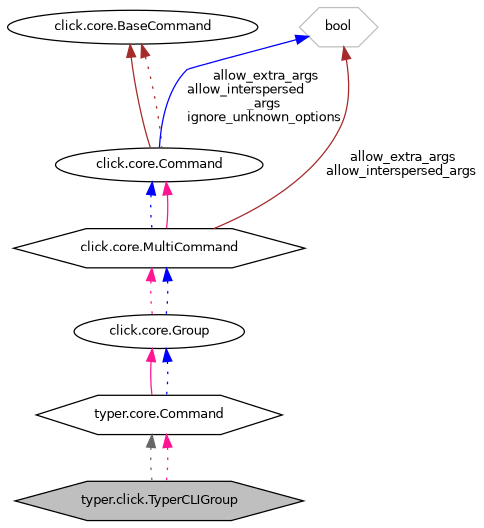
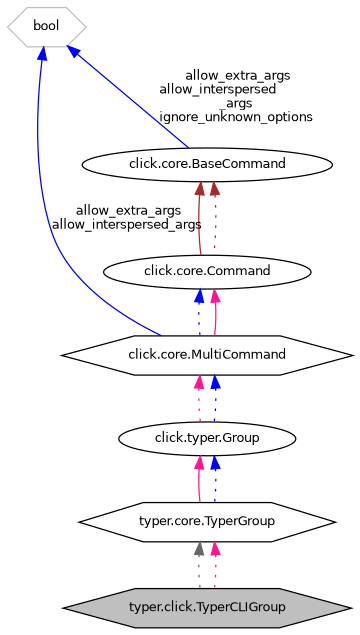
edge "click.core.Command" -> "bool": now "click.core.BaseCommand" -> "bool"
edge "click.core.MultiCommand" -> "bool": color brown -> blue
node "click.core.Group": label "click.core.Group" -> "click.typer.Group"
node "typer.core.Command": label "typer.core.Command" -> "typer.core.TyperGroup"
